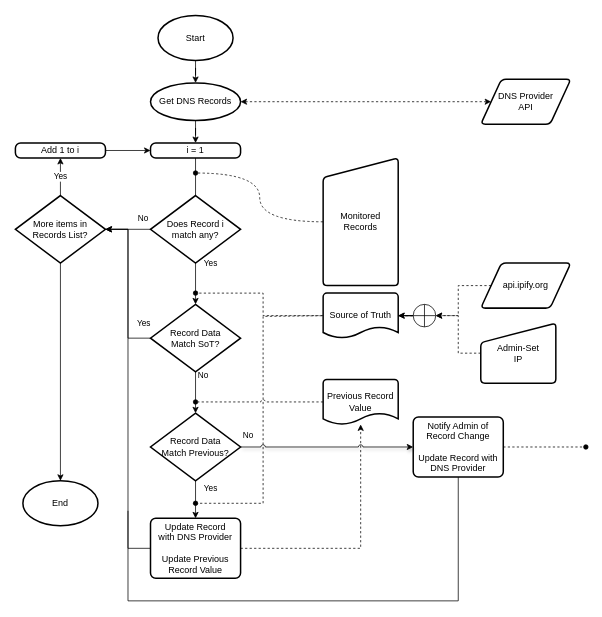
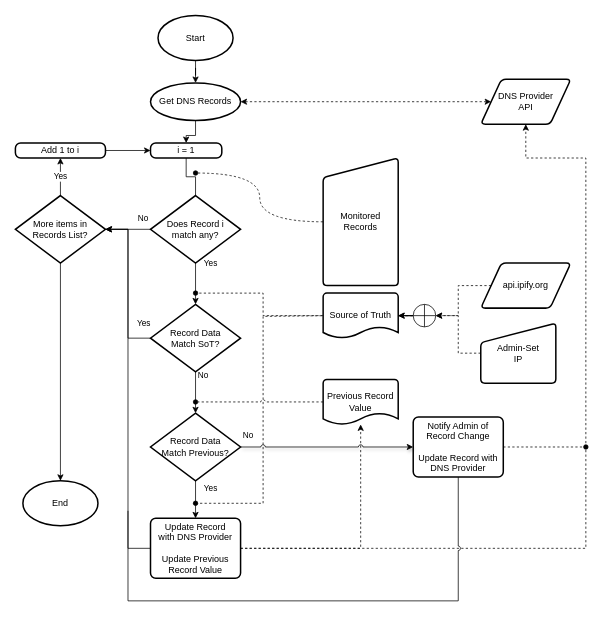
node "i = 1": size 90x15 -> 71x15
edge "Update Record with DNS Provider Update Previous Record Value" -> "DNS Provider API": added
